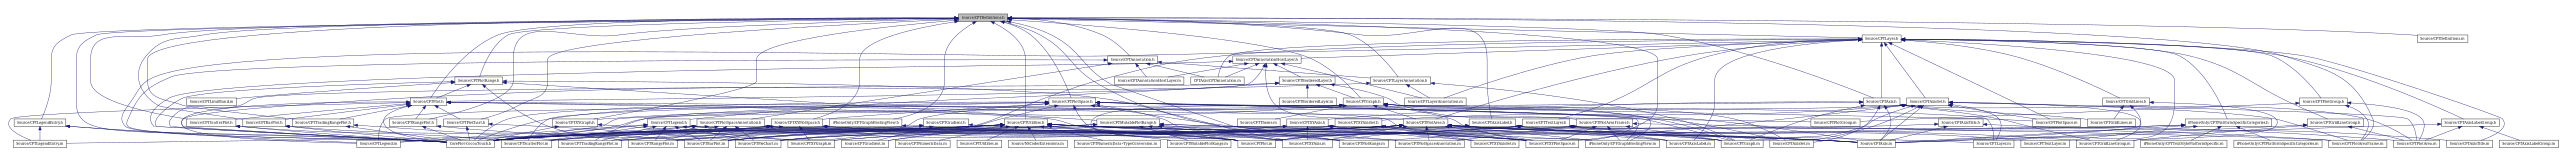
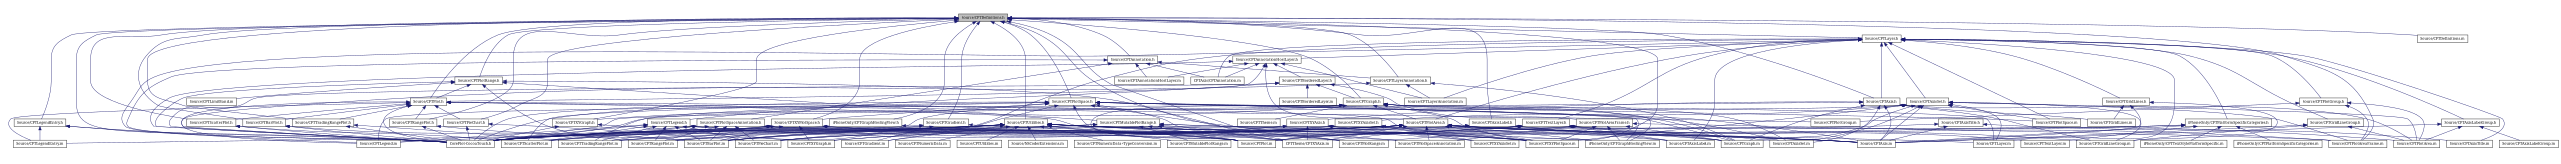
edge "Source/CPTGradient.h" -> "Source/CPTDefinitions.h": added
node "Source/CPTXYAxis.m": label "Source/CPTXYAxis.m" -> "CPTTheme/CPTXYAxis.m"
